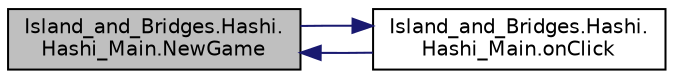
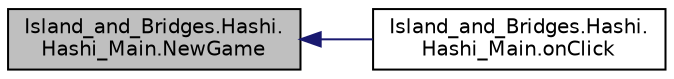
edge "Island_and_Bridges.Hashi. Hashi_Main.NewGame" -> "Island_and_Bridges.Hashi. Hashi_Main.onClick": removed
